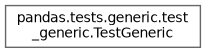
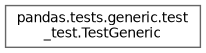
node "pandas.tests.generic.test _generic.TestGeneric": label "pandas.tests.generic.test _generic.TestGeneric" -> "pandas.tests.generic.test _test.TestGeneric"
